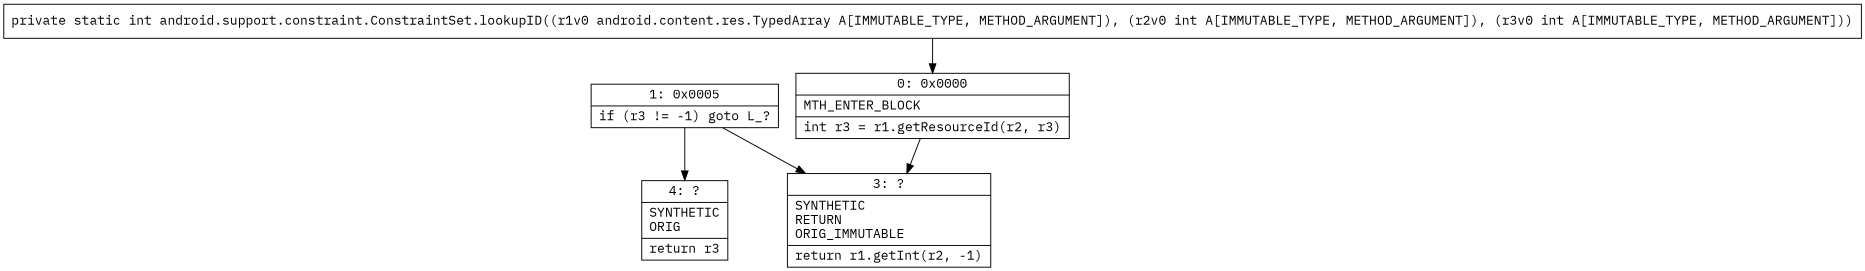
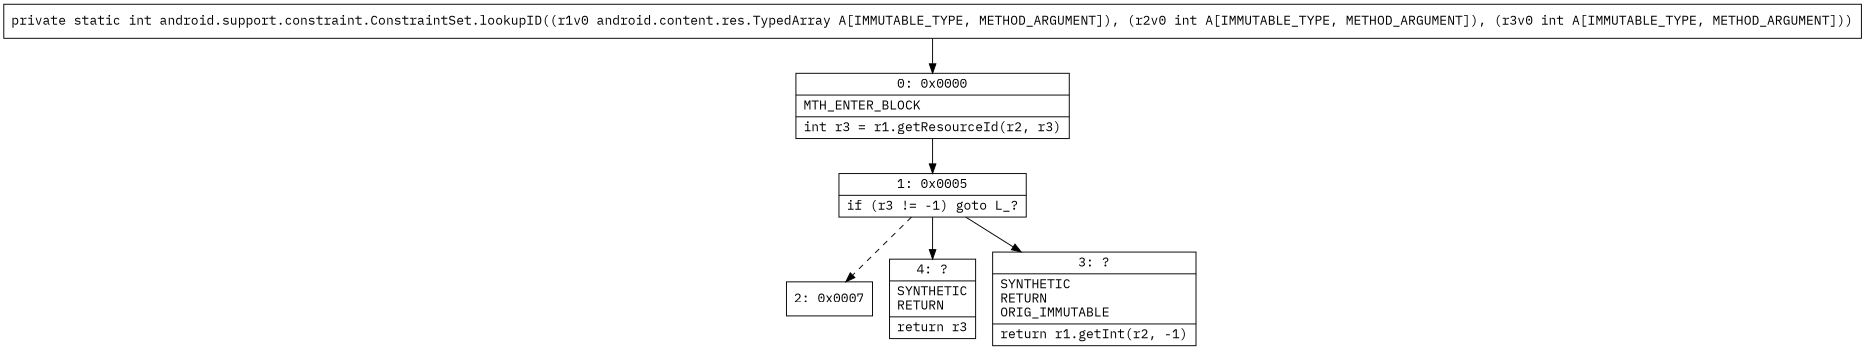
edge "0: 0x0000" -> "3: ?": now "0: 0x0000" -> "1: 0x0005"
node "4: ?": text "ORIG" -> "RETURN"
node "2: 0x0007": added
